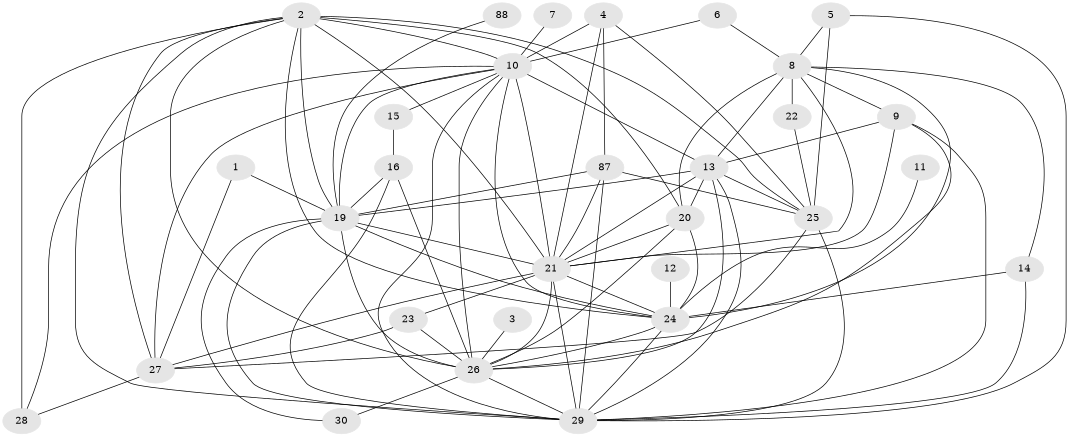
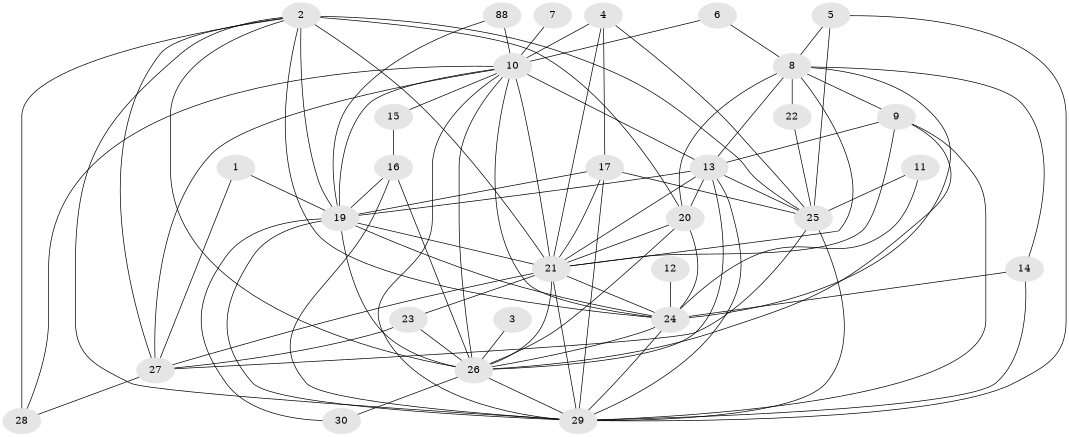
edge "2" -- "10": now "88" -- "10"
node "87": label "87" -> "17"
edge "11" -- "25": added
